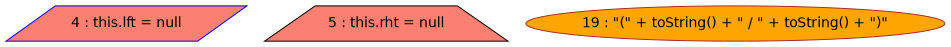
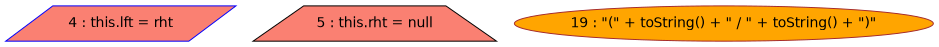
node "4 : this.lft = null": label "4 : this.lft = null" -> "4 : this.lft = rht"
